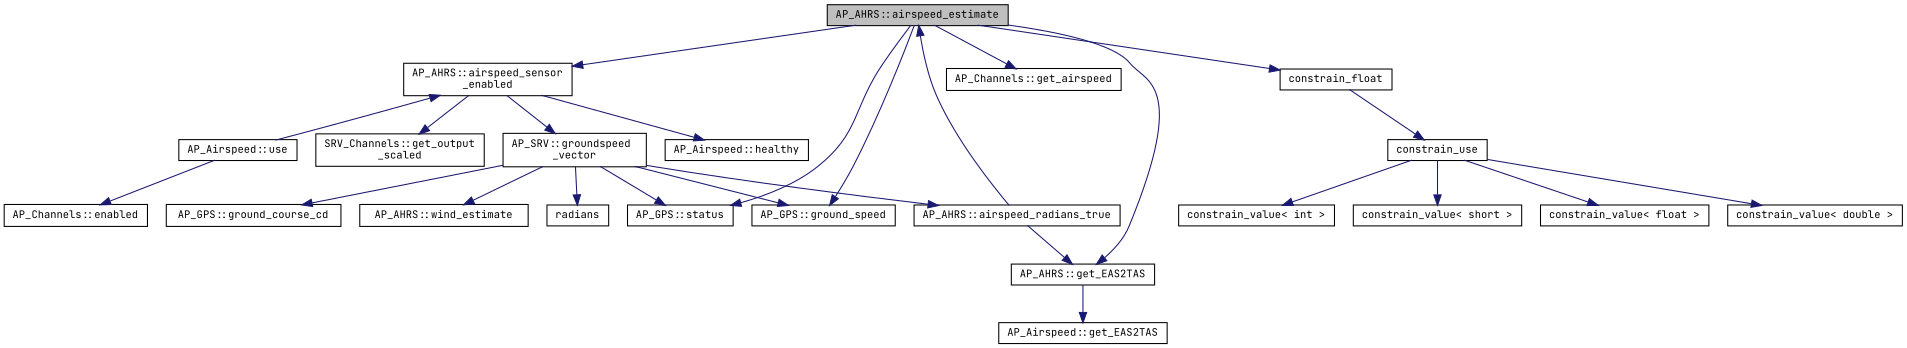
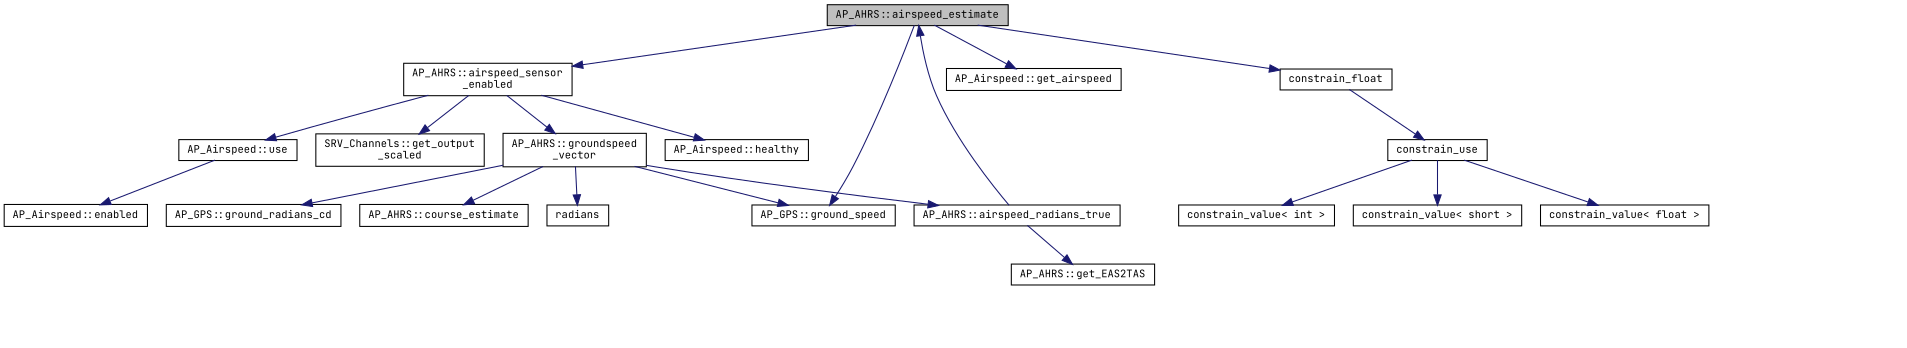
node "AP_Channels::get_airspeed": label "AP_Channels::get_airspeed" -> "AP_Airspeed::get_airspeed"
edge "AP_AHRS::airspeed_estimate" -> "AP_AHRS::get_EAS2TAS": removed
edge "AP_Airspeed::use" -> "AP_AHRS::airspeed_sensor _enabled": reversed
node "AP_SRV::groundspeed _vector": label "AP_SRV::groundspeed _vector" -> "AP_AHRS::groundspeed _vector"
node "AP_Channels::enabled": label "AP_Channels::enabled" -> "AP_Airspeed::enabled"
node "AP_GPS::ground_course_cd": label "AP_GPS::ground_course_cd" -> "AP_GPS::ground_radians_cd"
node "AP_AHRS::wind_estimate": label "AP_AHRS::wind_estimate" -> "AP_AHRS::course_estimate"
node "AP_GPS::status": removed
node "constrain_value< double >": removed
node "AP_Airspeed::get_EAS2TAS": removed
